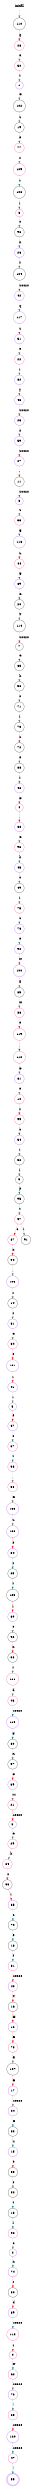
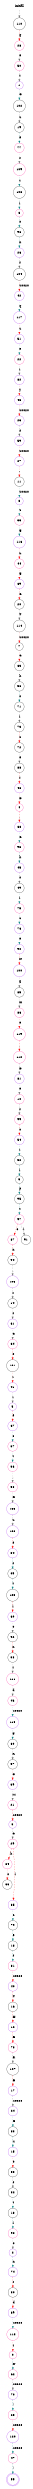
edge "10" -> "99": color red -> gray40
node "101": color purple -> black
edge "29" -> "84": color gray40 -> red
edge "66" -> "35": now "29" -> "35"
